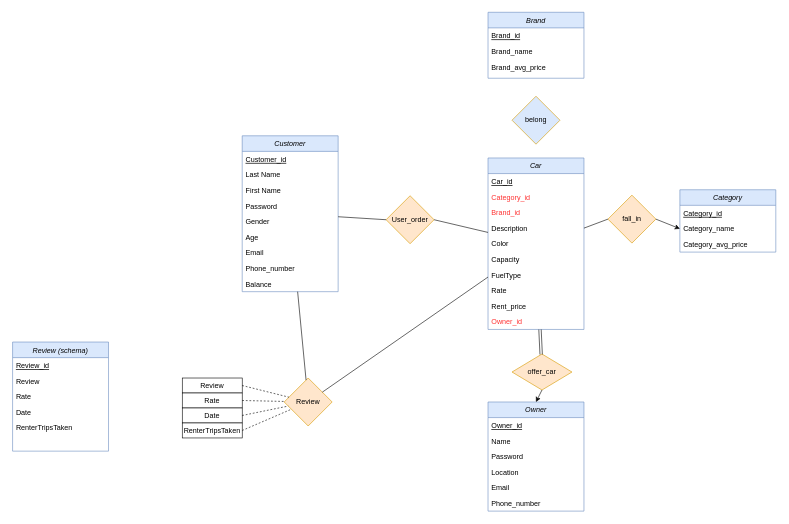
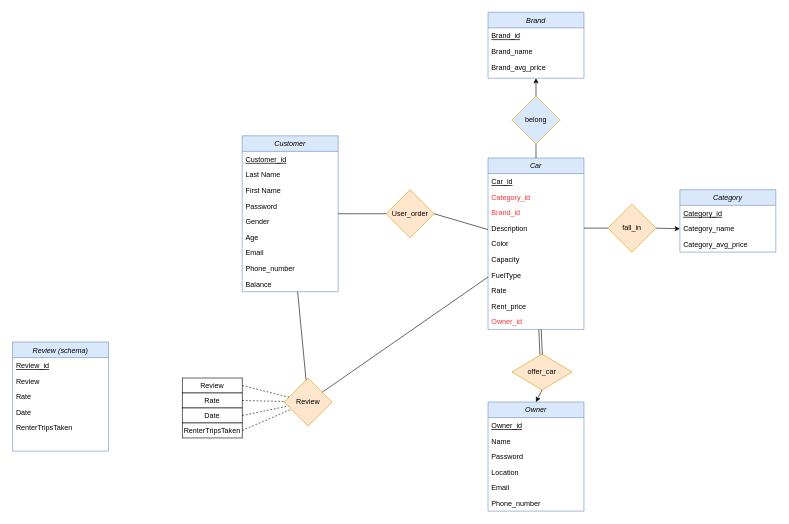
edge "belong" -> "Brand_avg_price": added
edge "belong" -- "Car": added
node "fall_in": moved (632, 219) -> (632, 228)
node "User_order": moved (410, 220) -> (410, 214)
